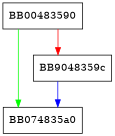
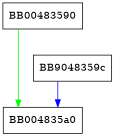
edge "BB00483590" -> "BB9048359c": removed
node "BB074835a0": label "BB074835a0" -> "BB004835a0"
